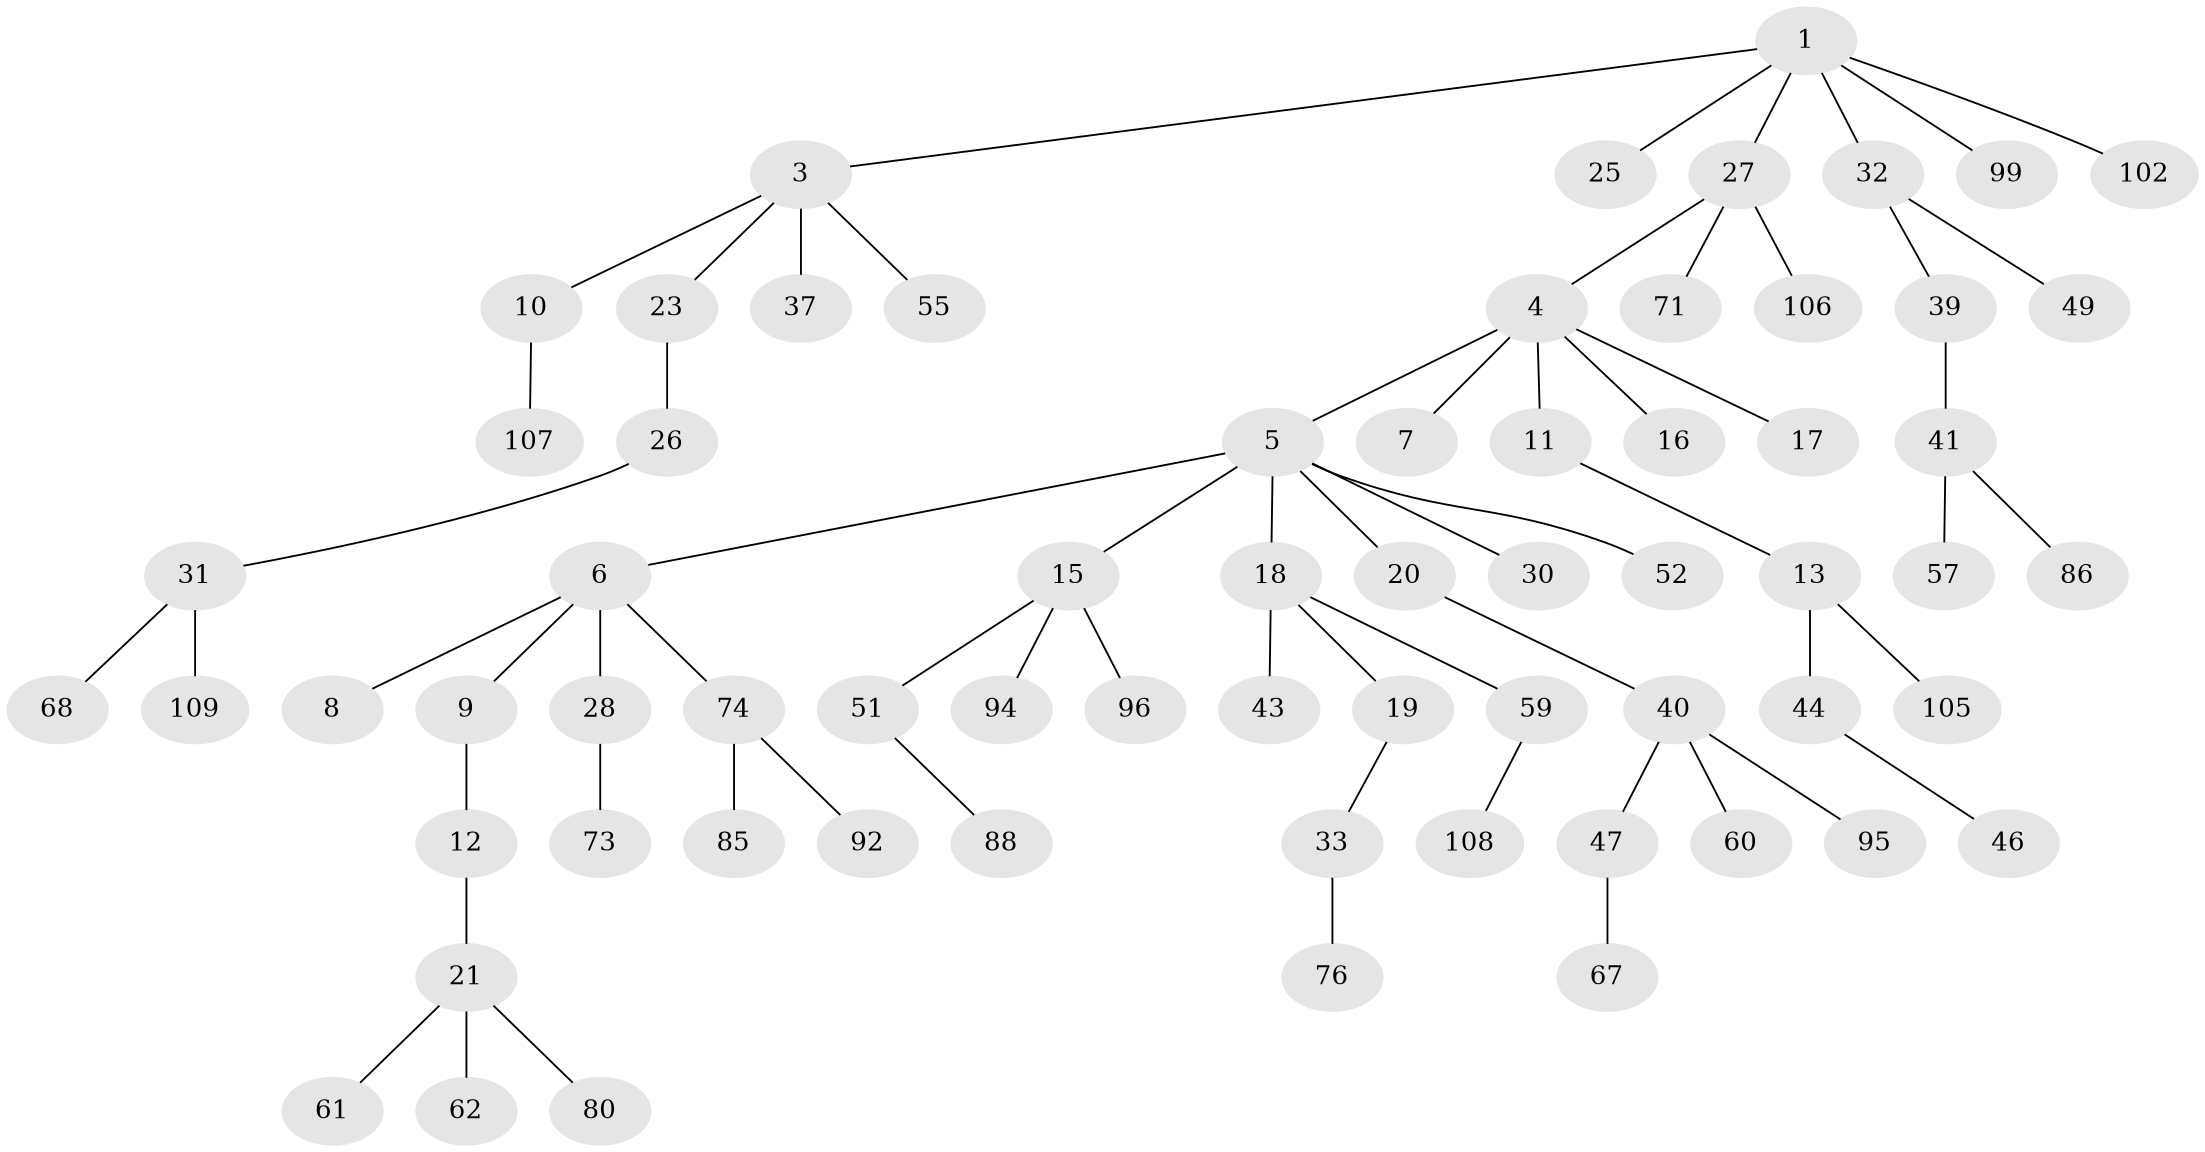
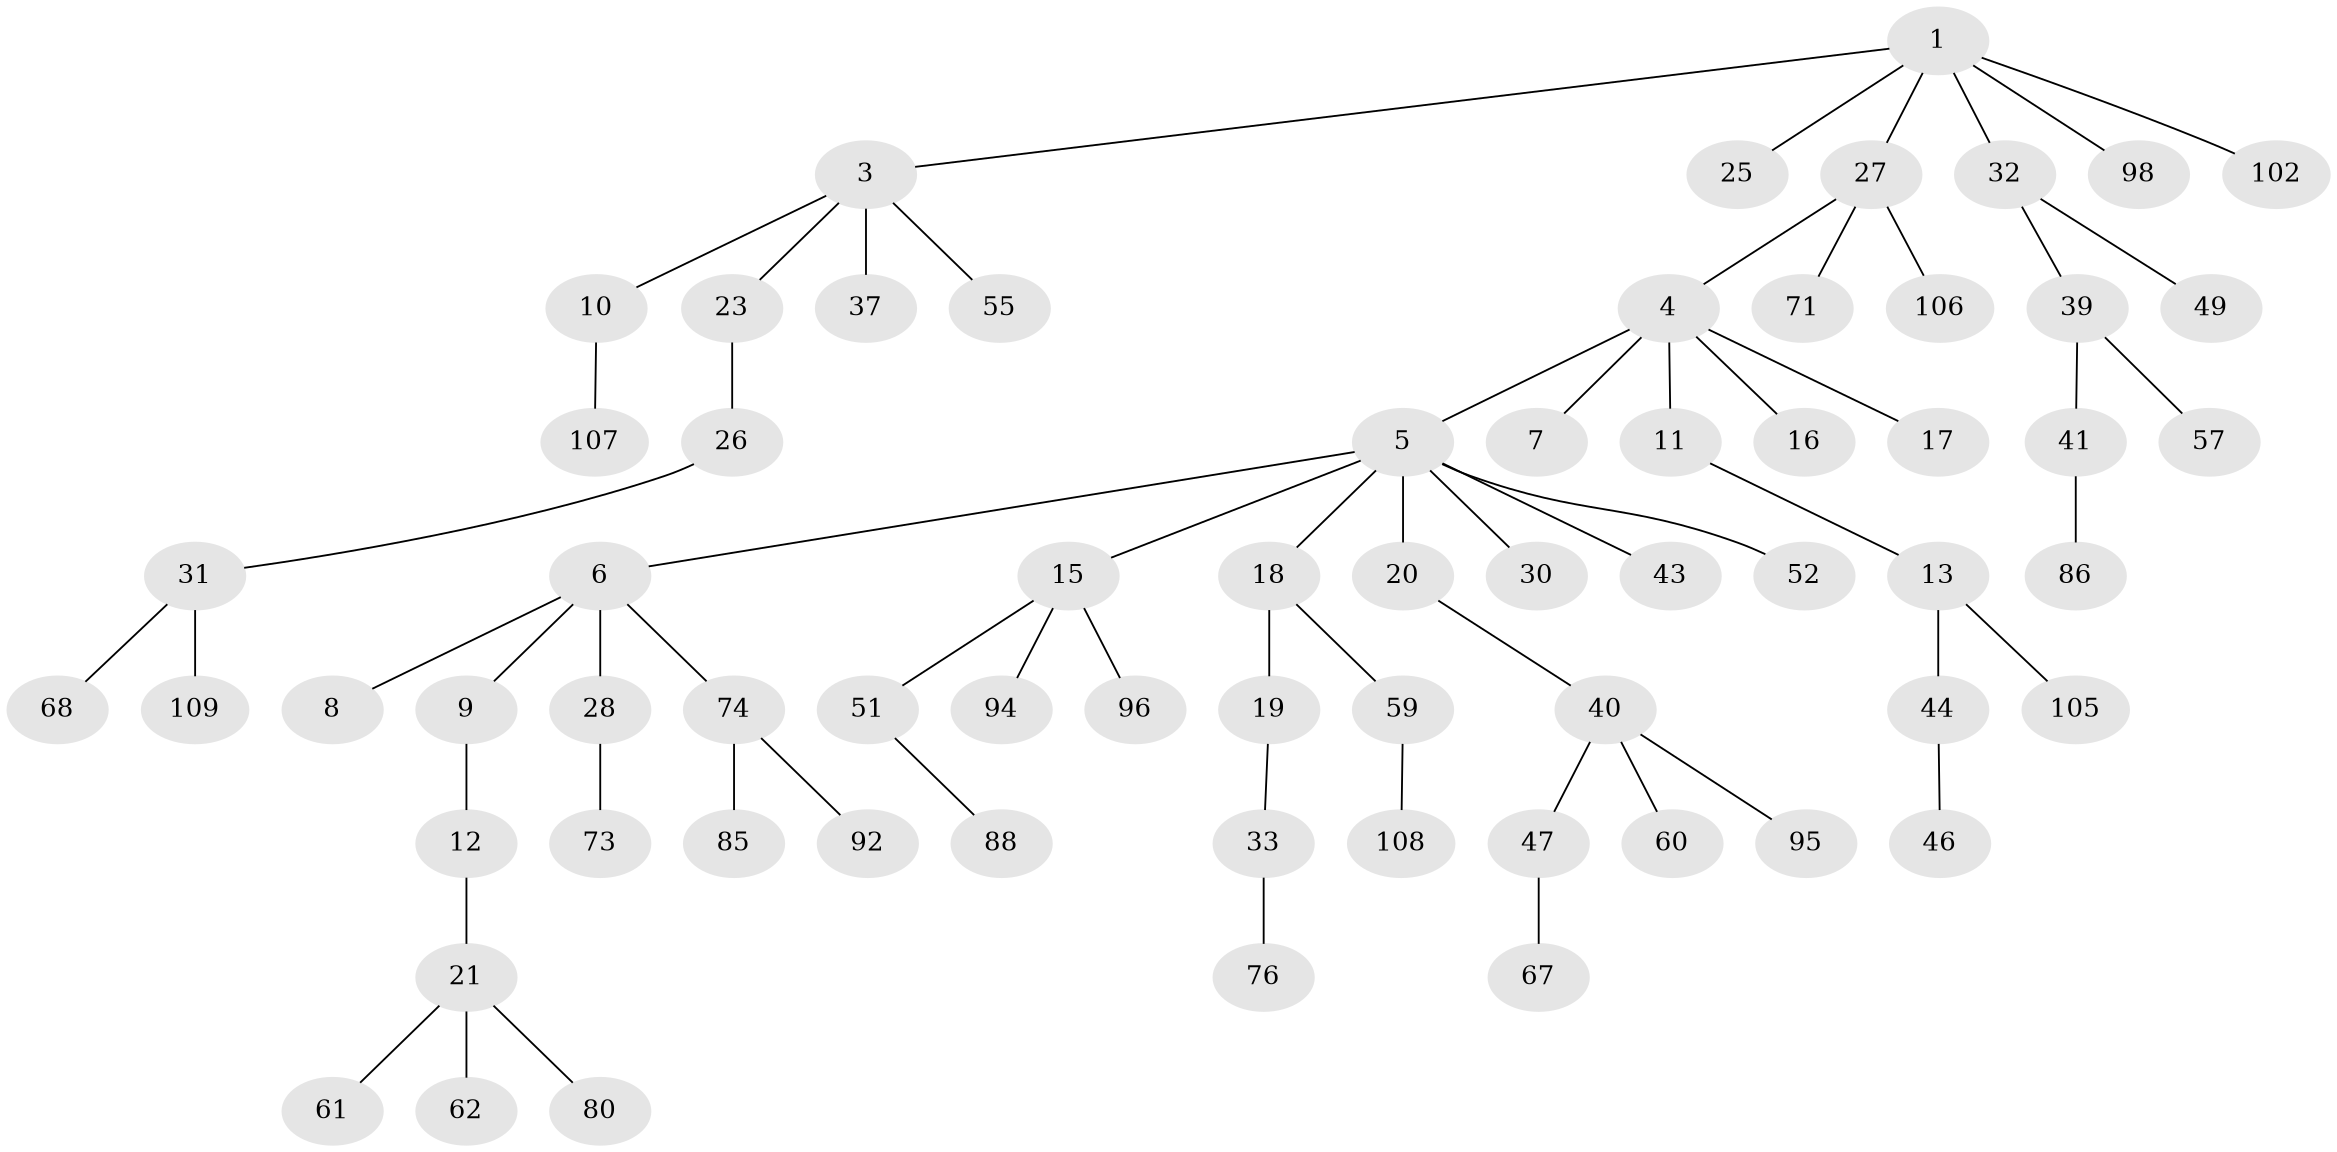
node "99": label "99" -> "98"
edge "41" -- "57": now "39" -- "57"
edge "18" -- "43": now "5" -- "43"
